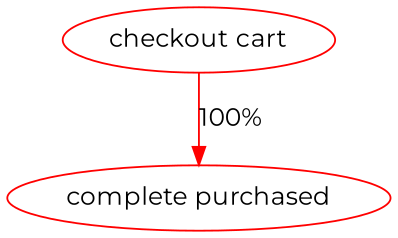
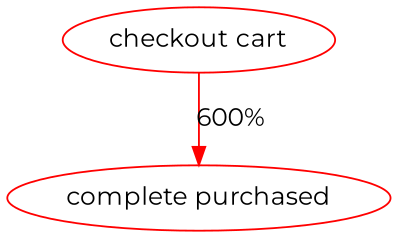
edge "checkout cart" -> "complete purchased": label "100%" -> "600%"
